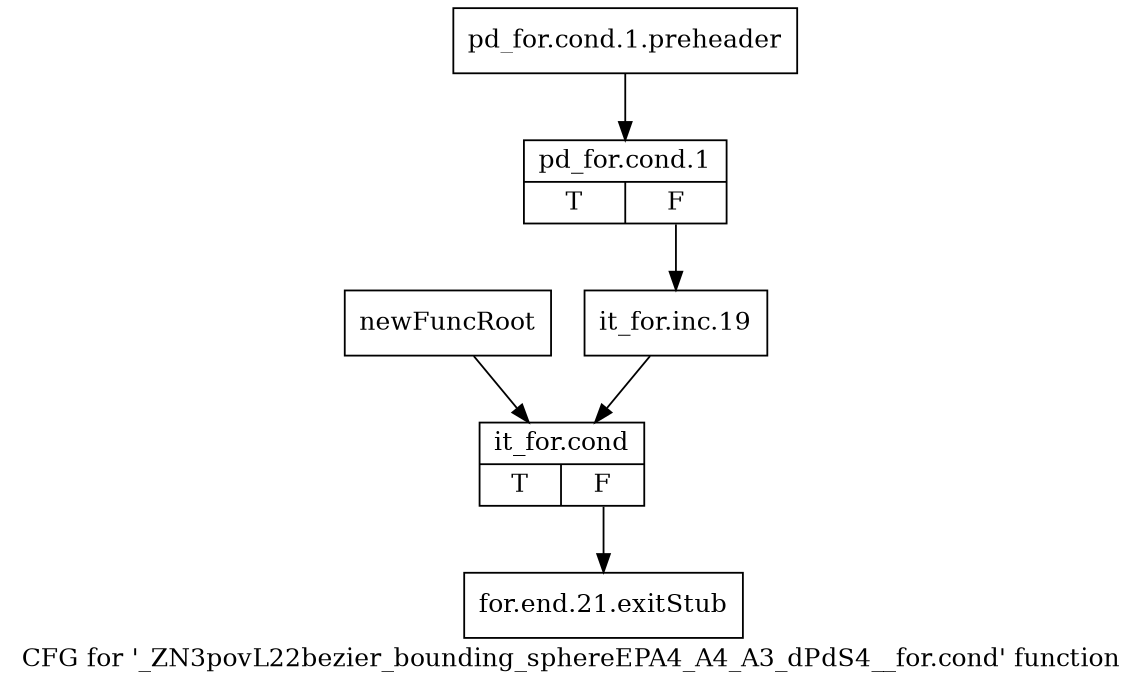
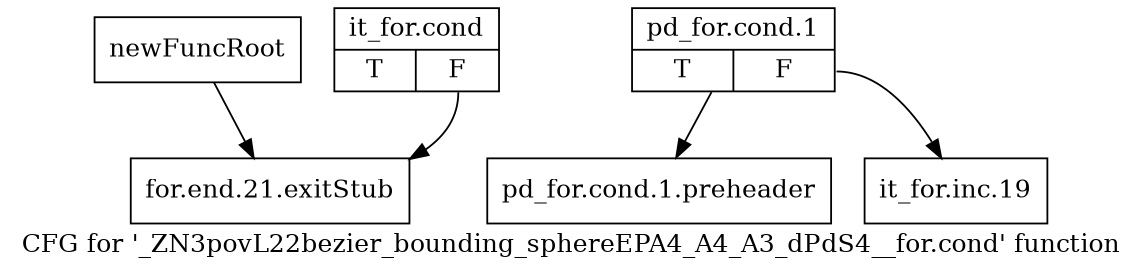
edge "pd_for.cond.1.preheader" -> "pd_for.cond.1": reversed
edge "newFuncRoot" -> "it_for.cond": now "newFuncRoot" -> "for.end.21.exitStub"
edge "it_for.inc.19" -> "it_for.cond": removed
